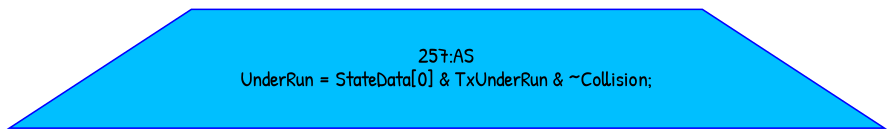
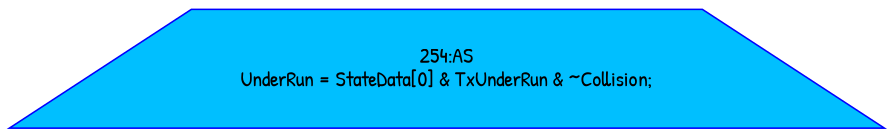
node "257:AS UnderRun = StateData[0] & TxUnderRun & ~Collision;": label "257:AS UnderRun = StateData[0] & TxUnderRun & ~Collision;" -> "254:AS UnderRun = StateData[0] & TxUnderRun & ~Collision;"
